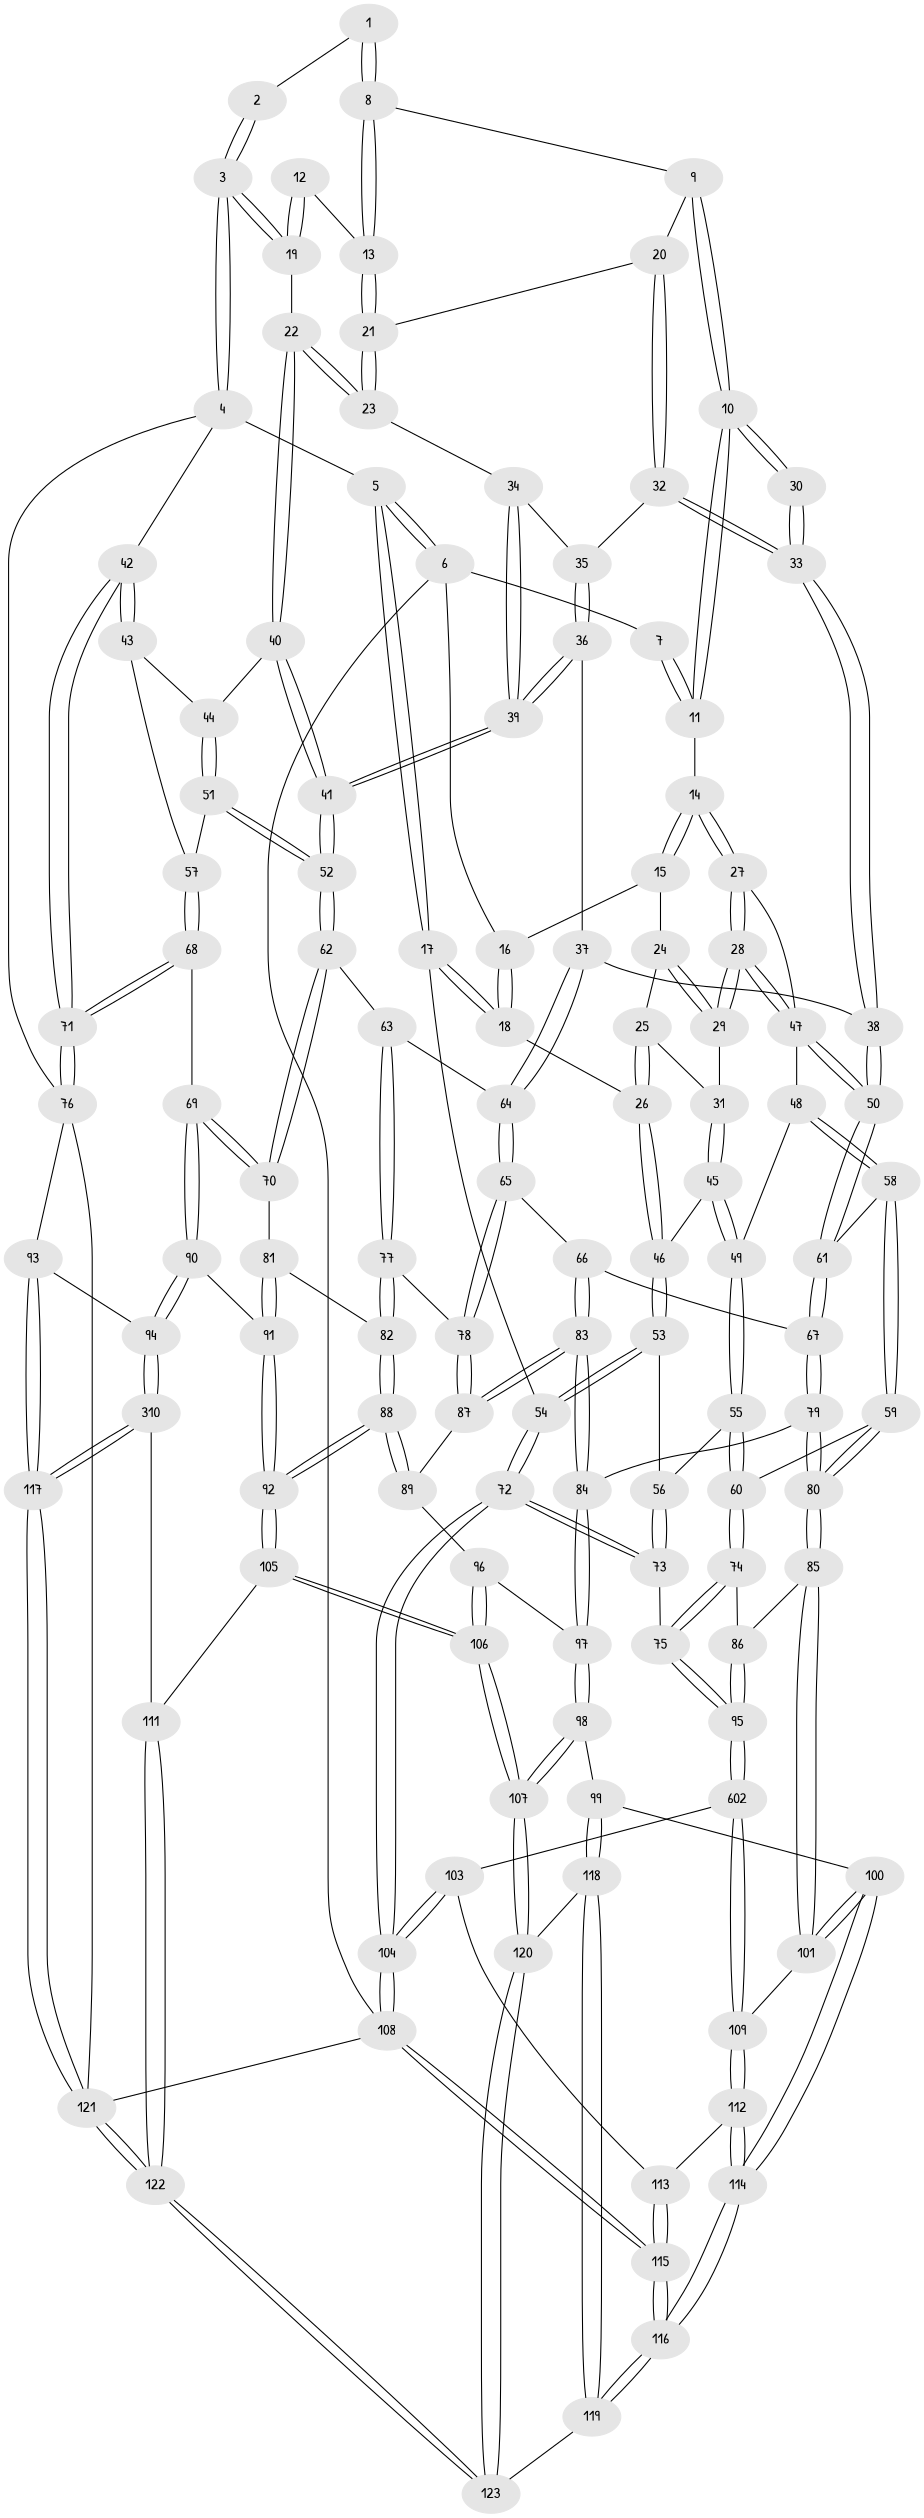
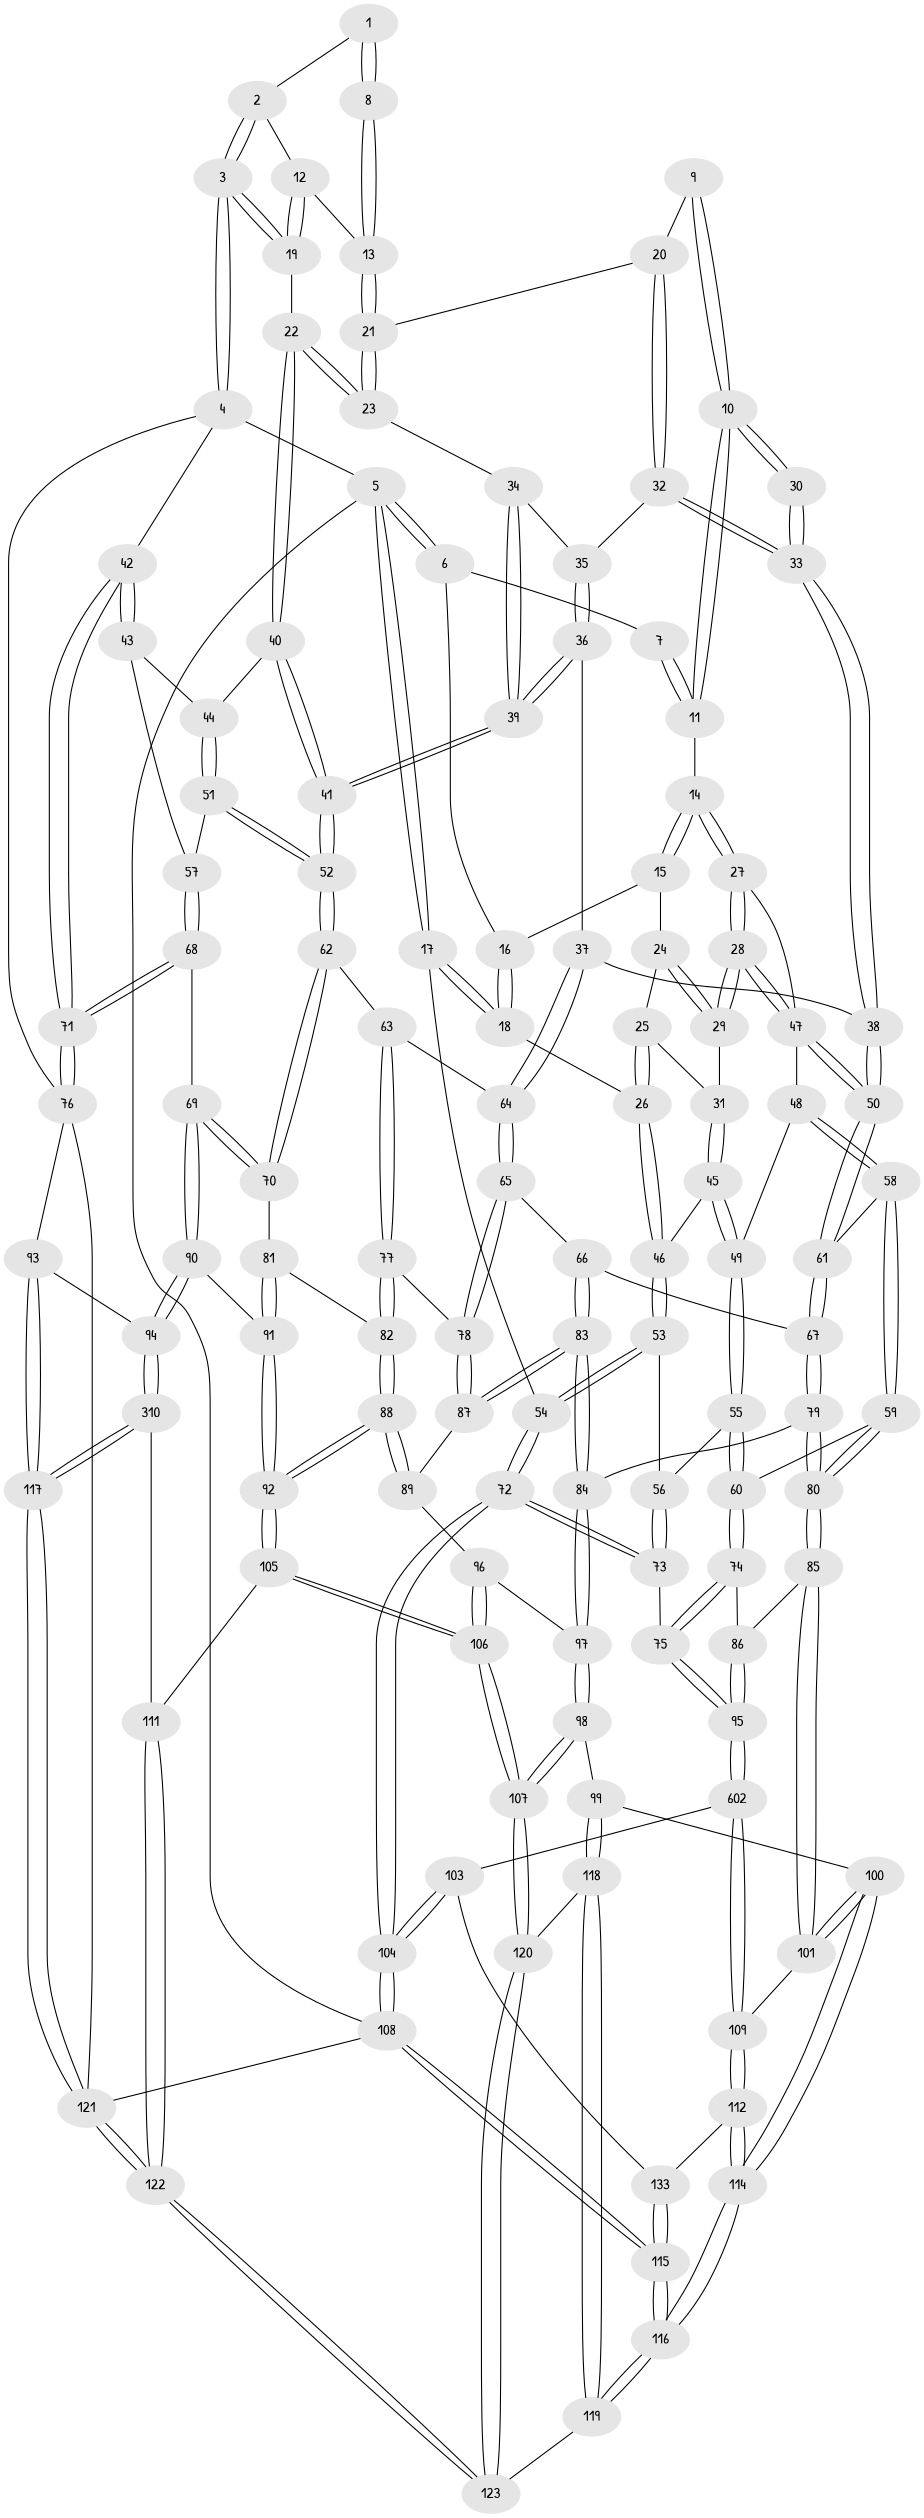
edge "2" -- "12": added
edge "8" -- "9": removed
edge "6" -- "108": now "5" -- "108"
node "113": label "113" -> "133"
